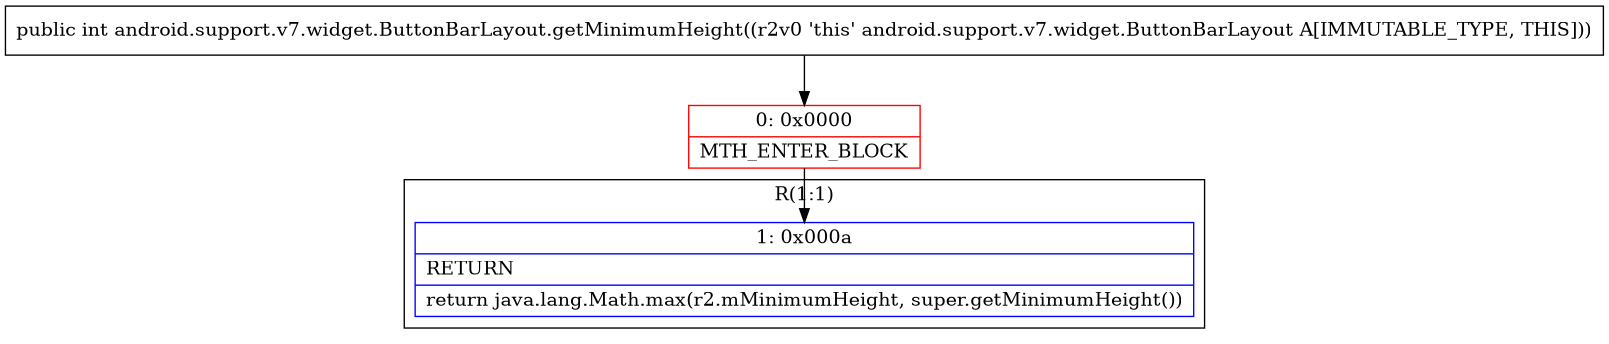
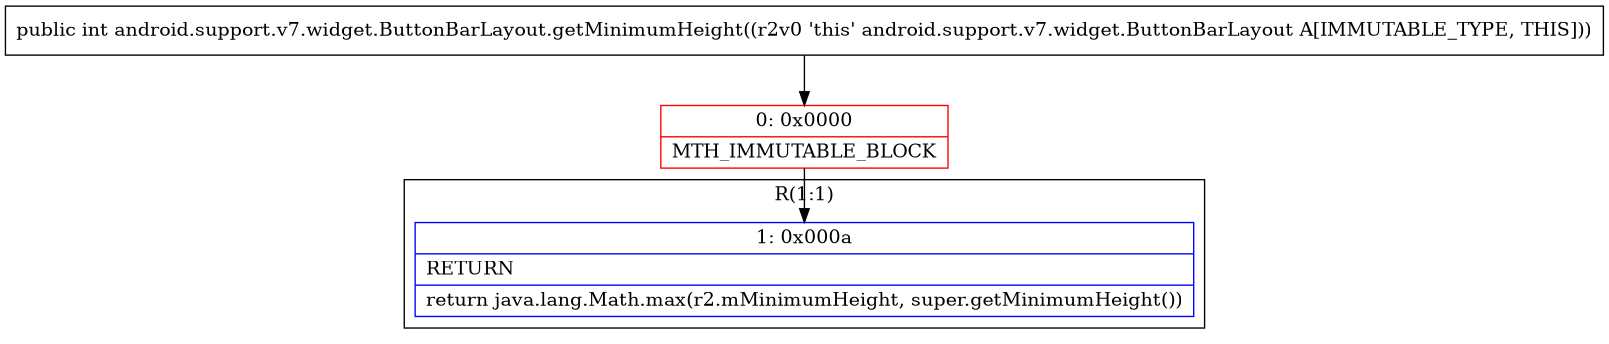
node "0: 0x0000": text "MTH_ENTER_BLOCK" -> "MTH_IMMUTABLE_BLOCK"
